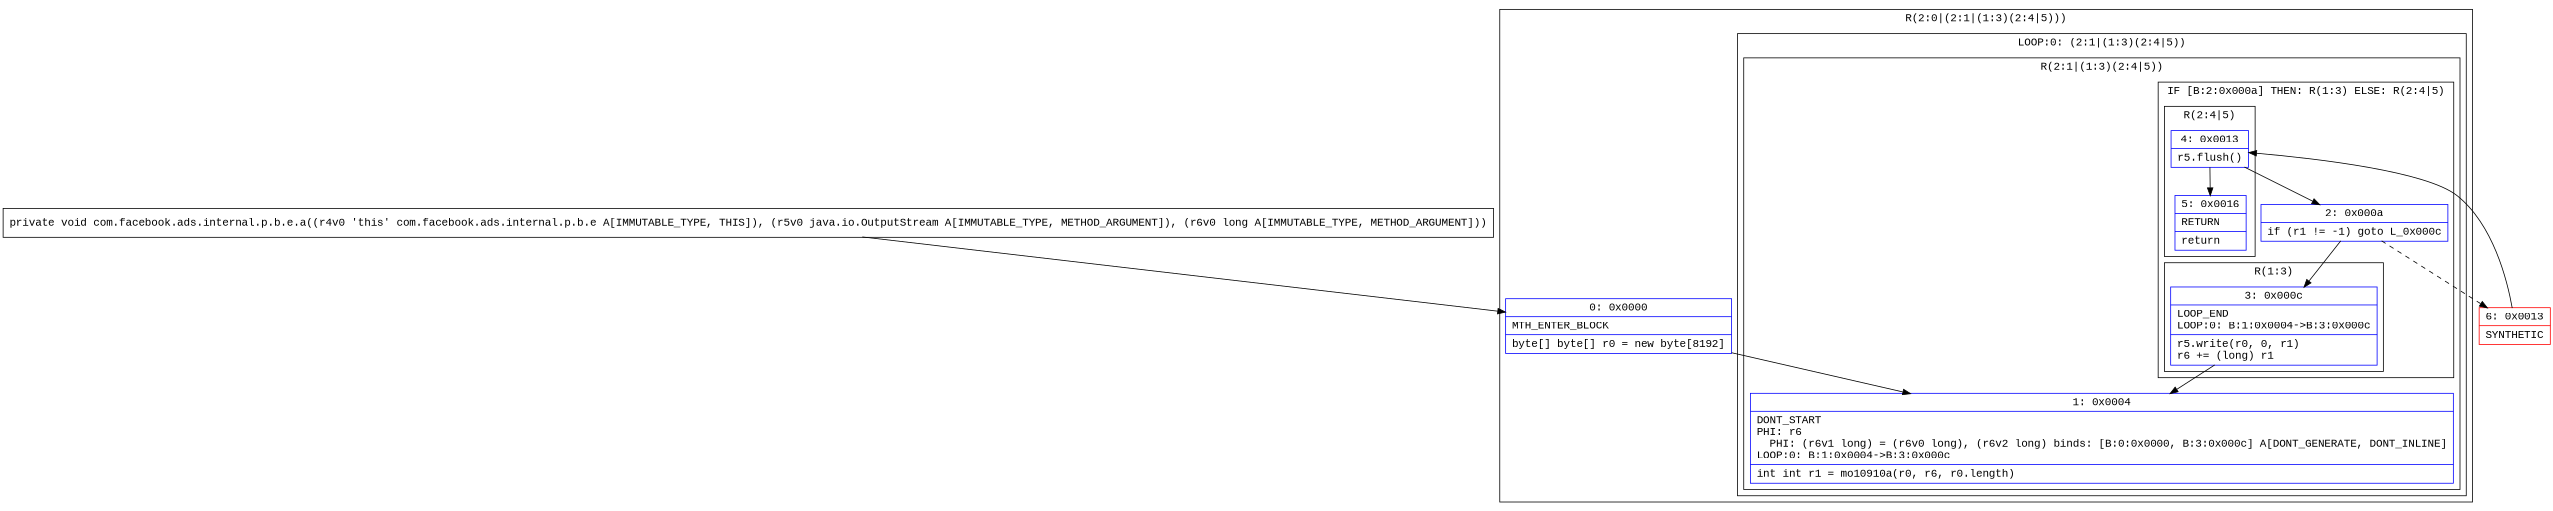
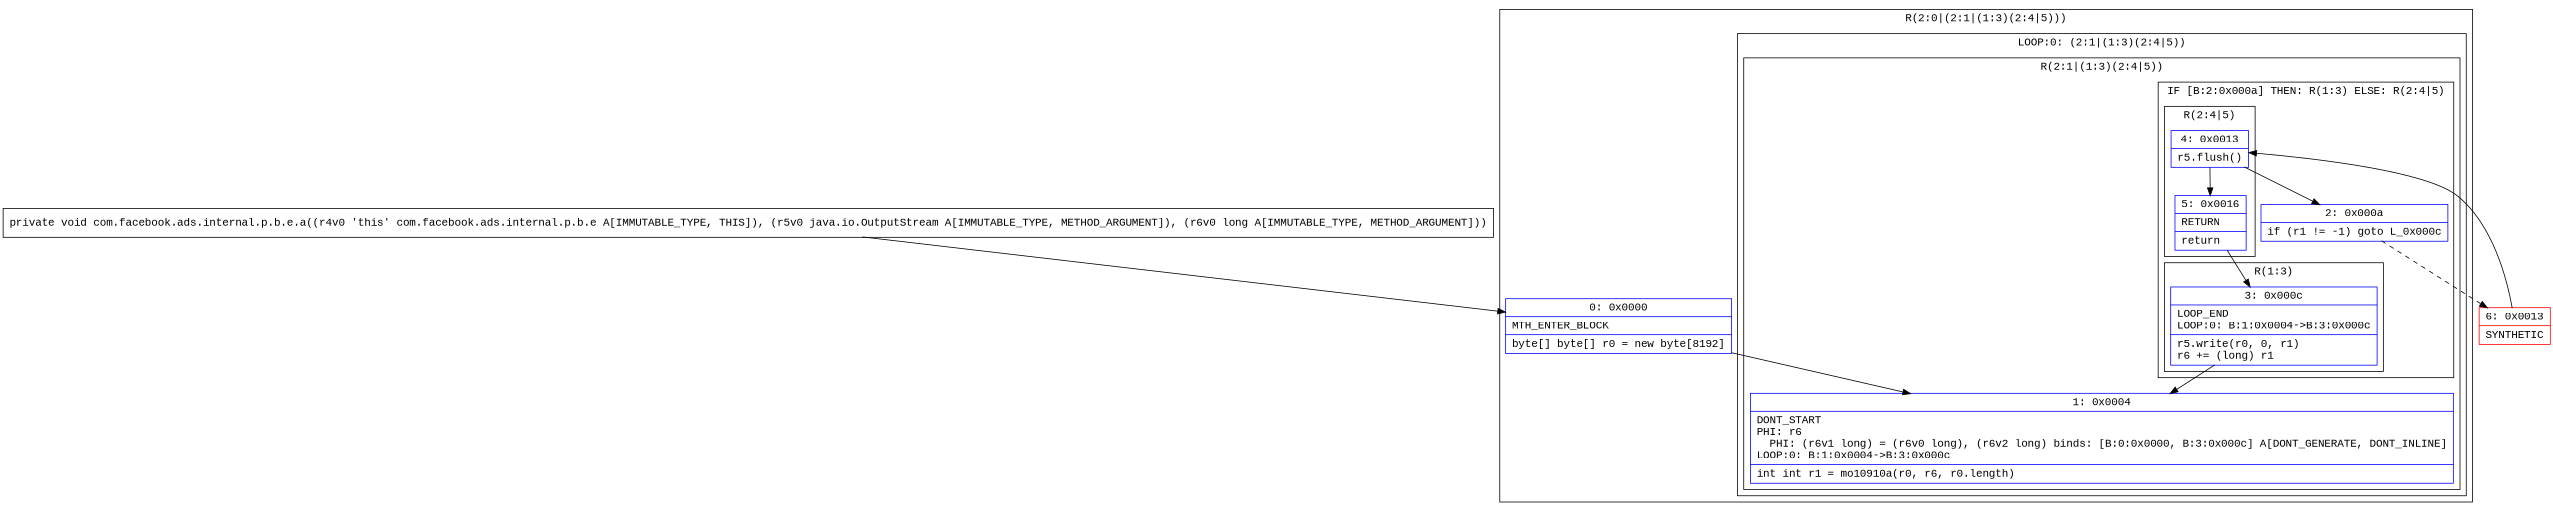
edge "2: 0x000a" -> "3: 0x000c": now "5: 0x0016" -> "3: 0x000c"
